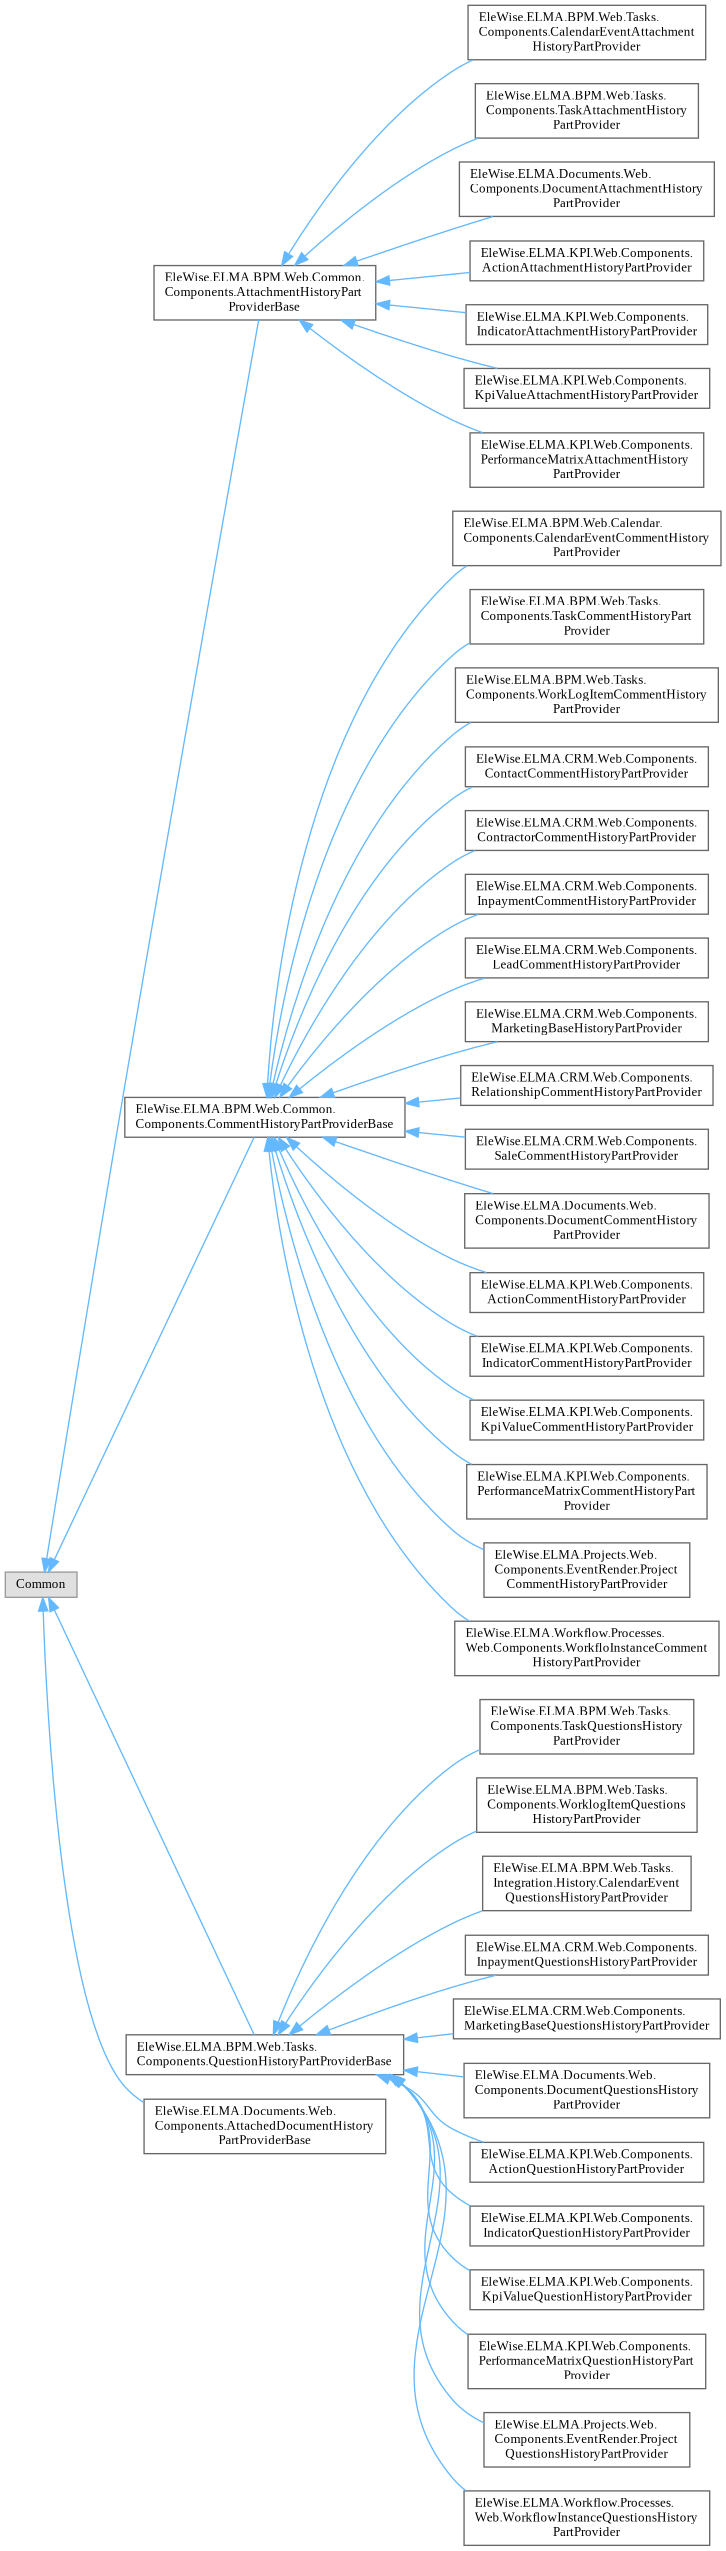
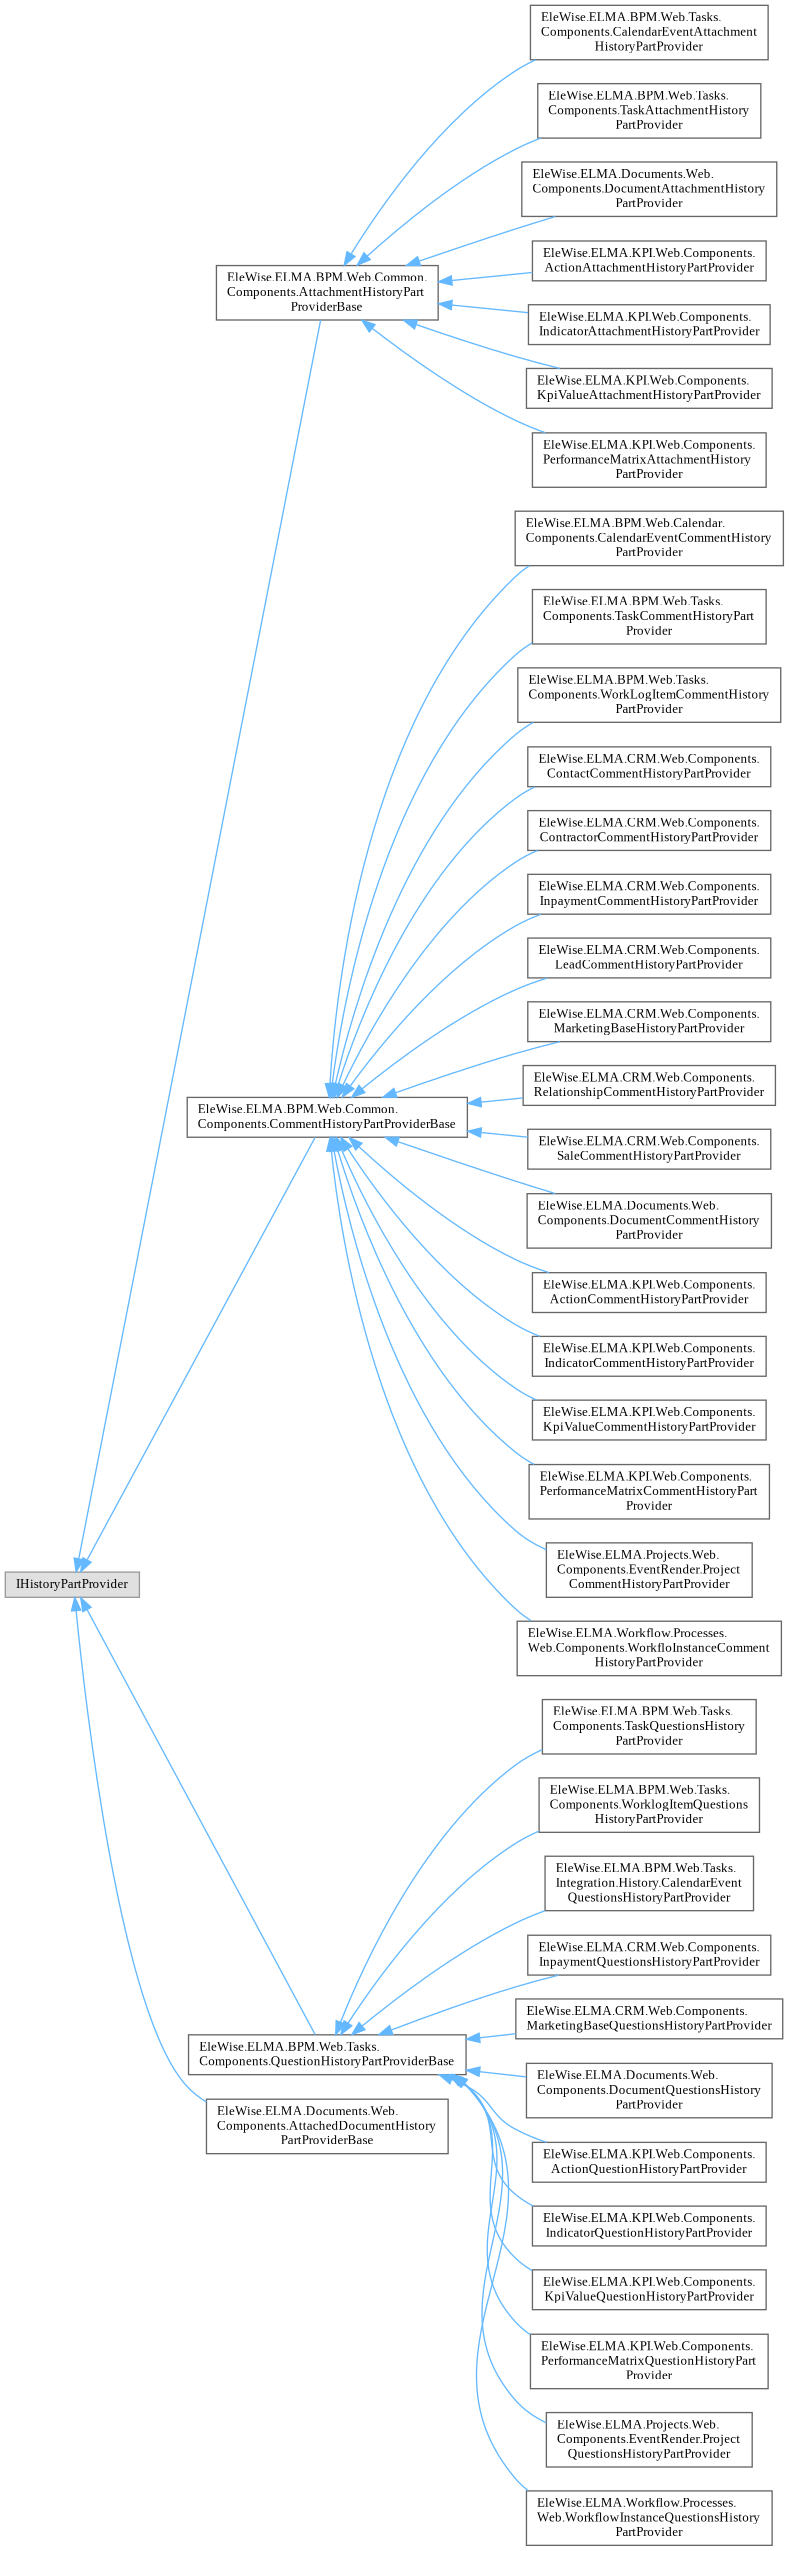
node "Common": label "Common" -> "IHistoryPartProvider"
